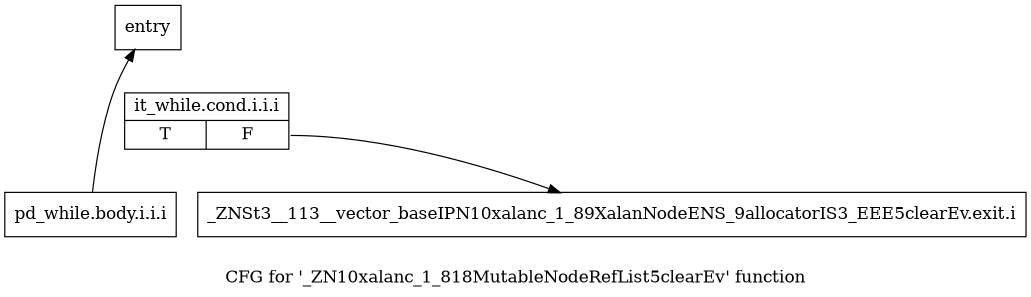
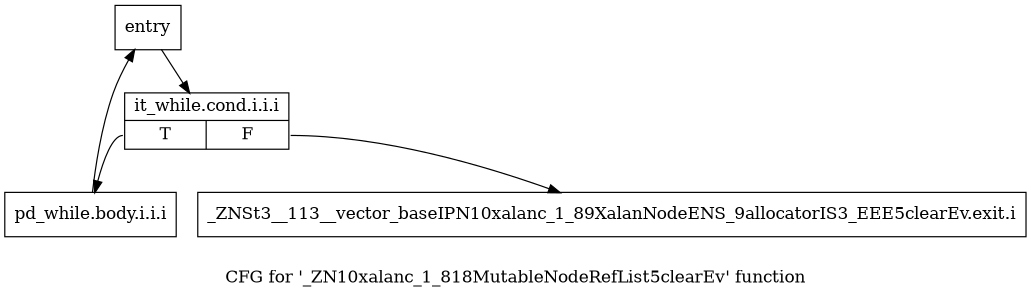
edge "entry" -> "it_while.cond.i.i.i": added
edge "it_while.cond.i.i.i" -> "pd_while.body.i.i.i": added
